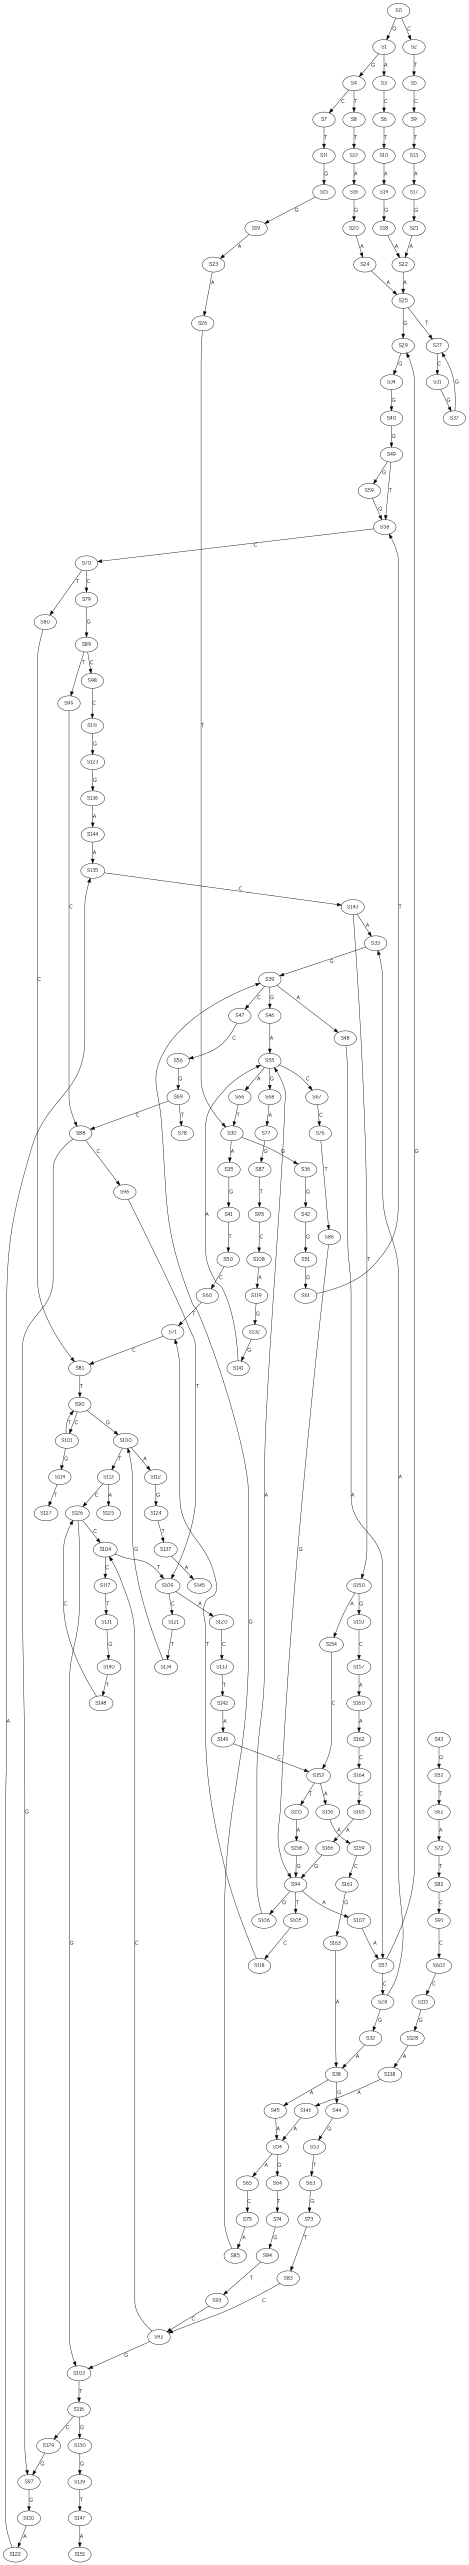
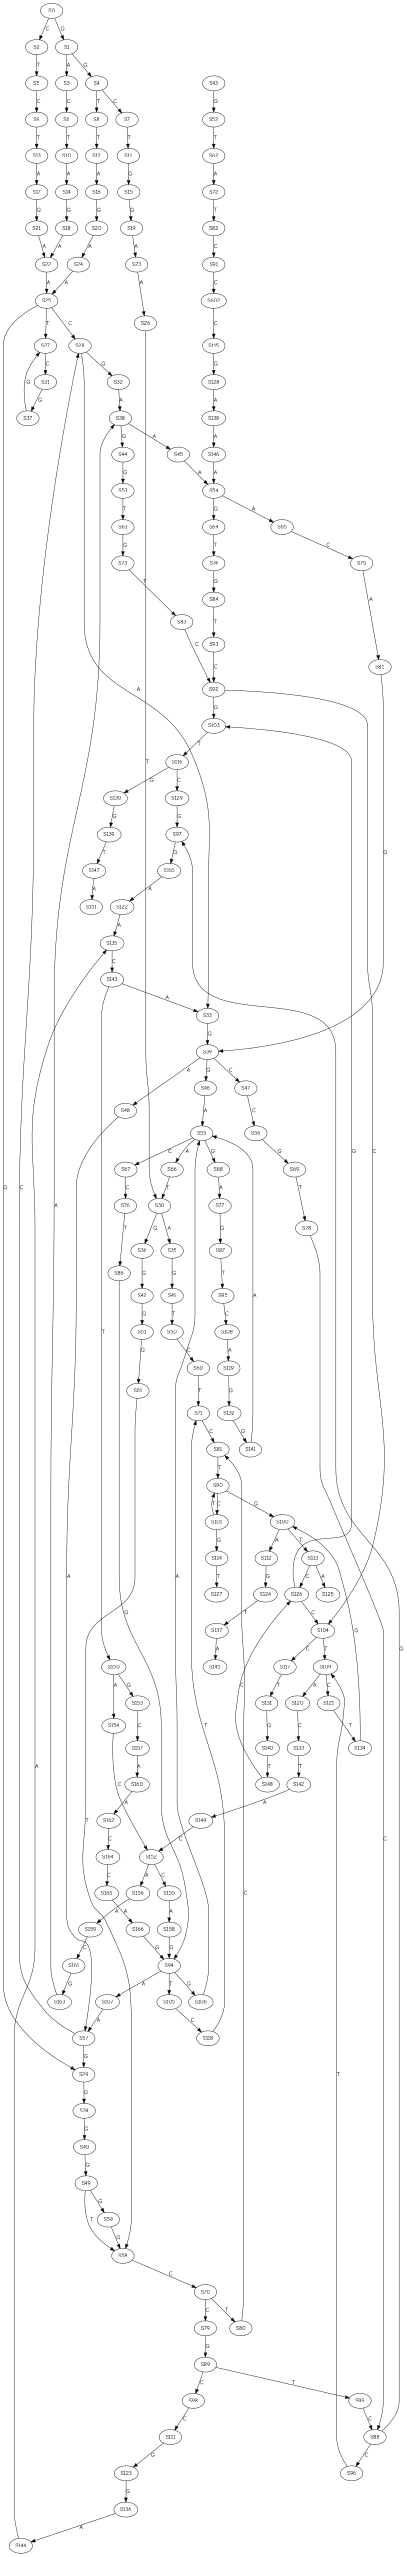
edge "S25" -> "S28": added, label "C"
edge "S69" -> "S88": now "S78" -> "S88"
edge "S152" -> "S155": label "T" -> "C"
